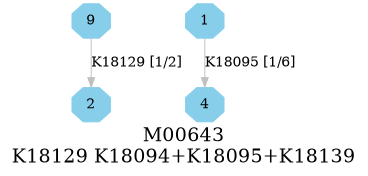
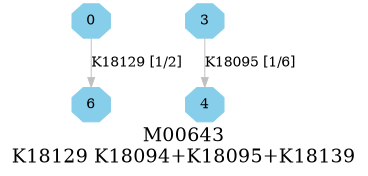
node "9": label "9" -> "0"
node "1": label "1" -> "3"
node "2": label "2" -> "6"
